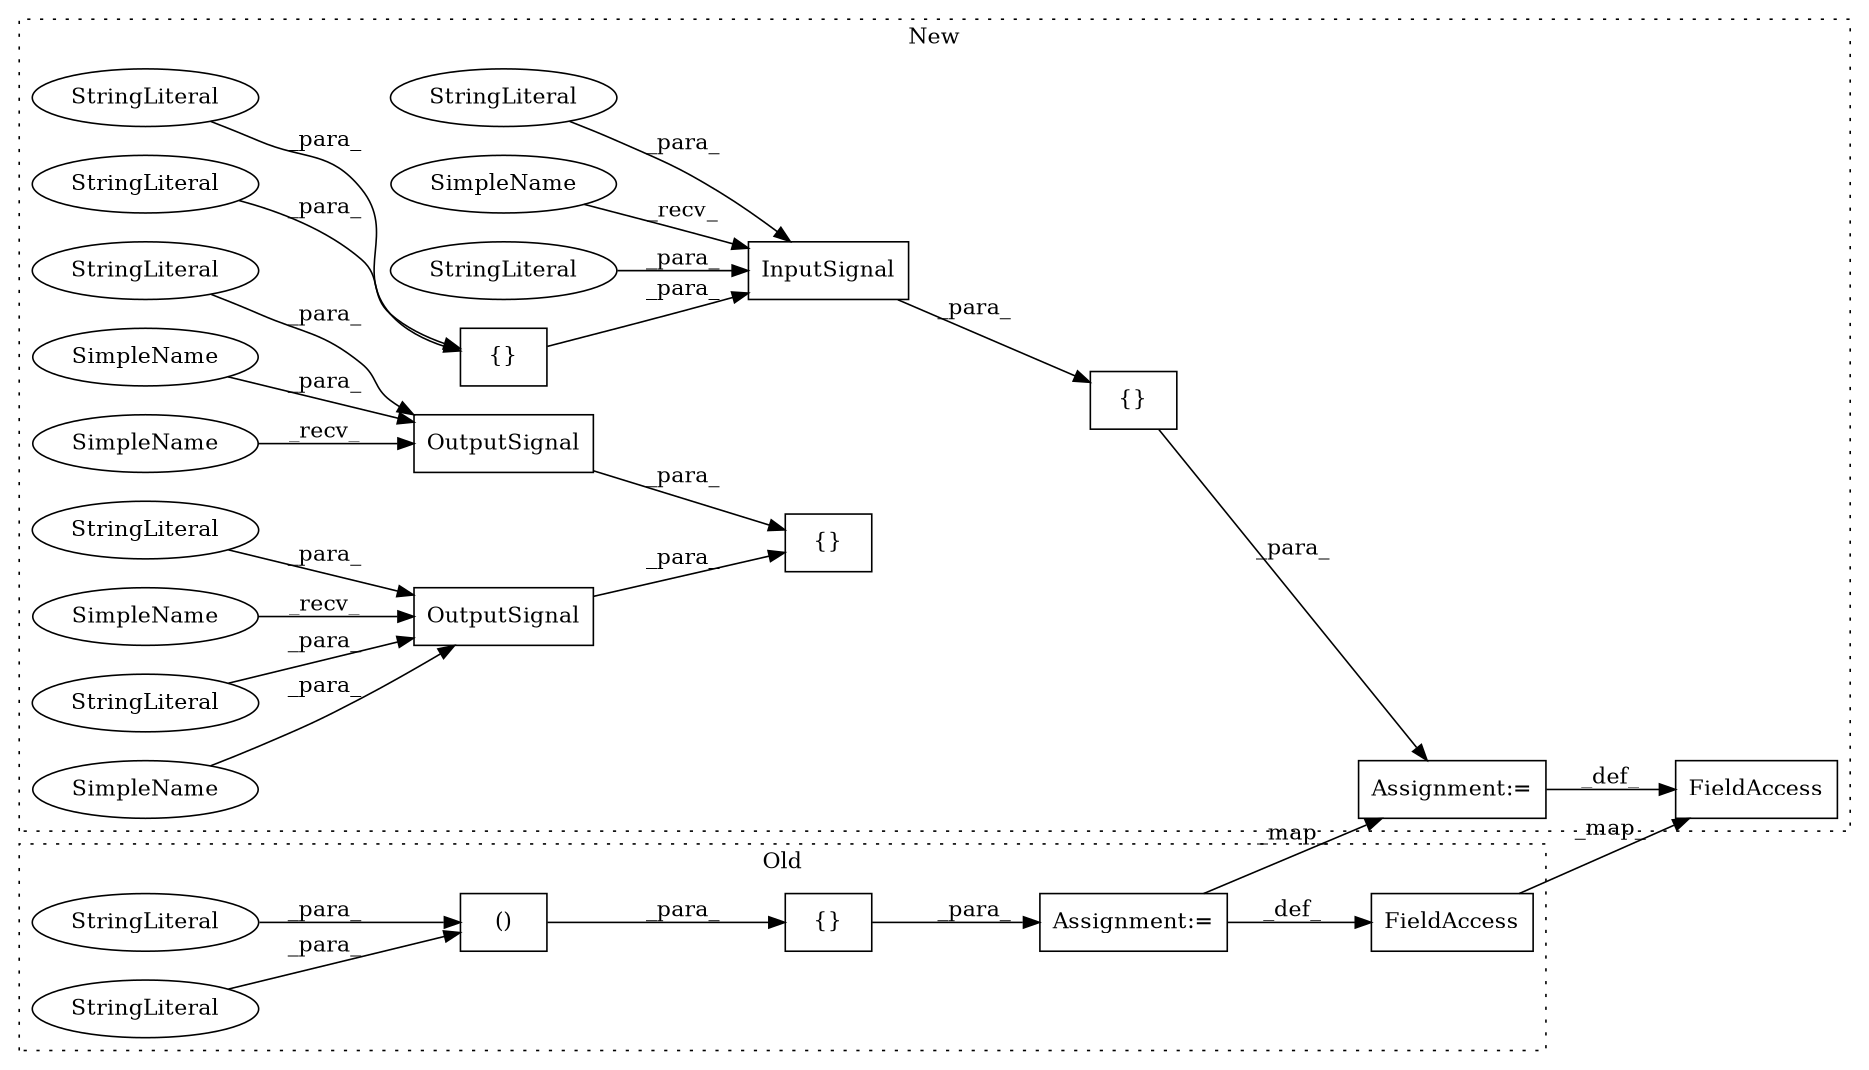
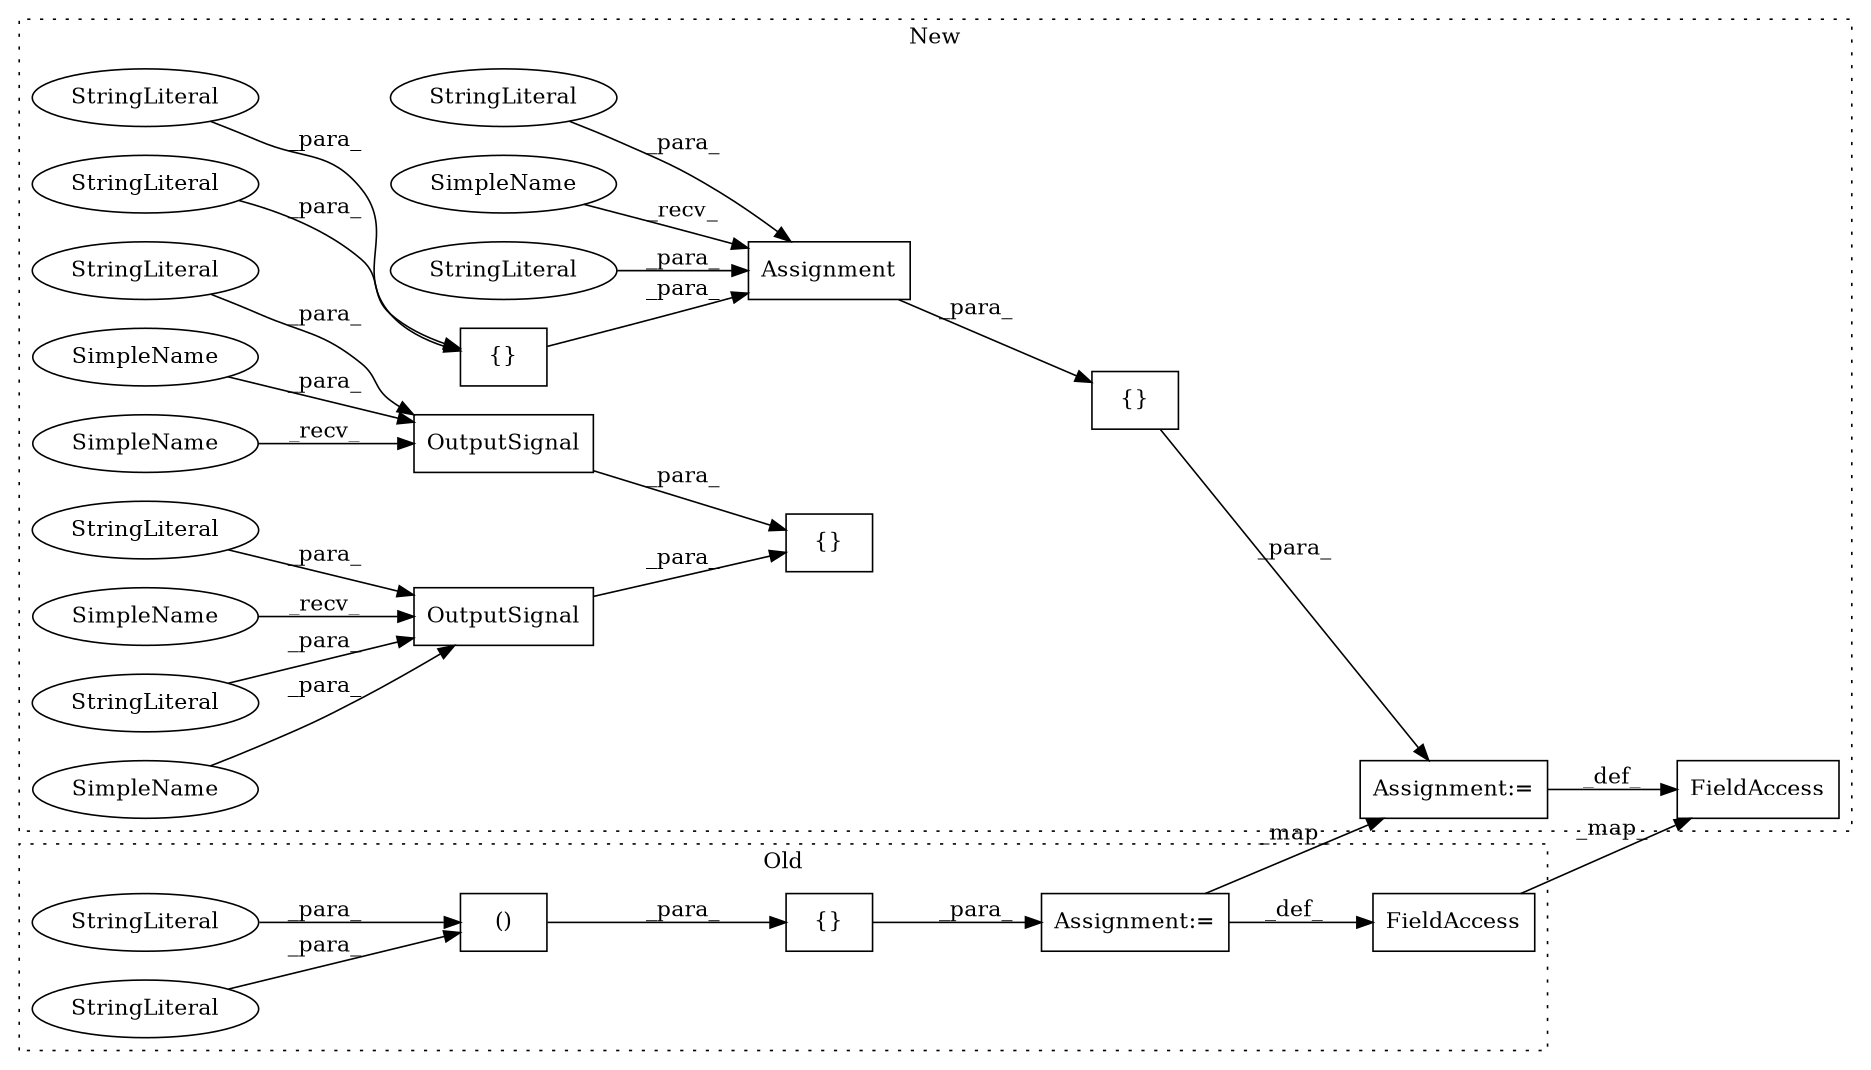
node "InputSignal": label "InputSignal" -> "Assignment"
